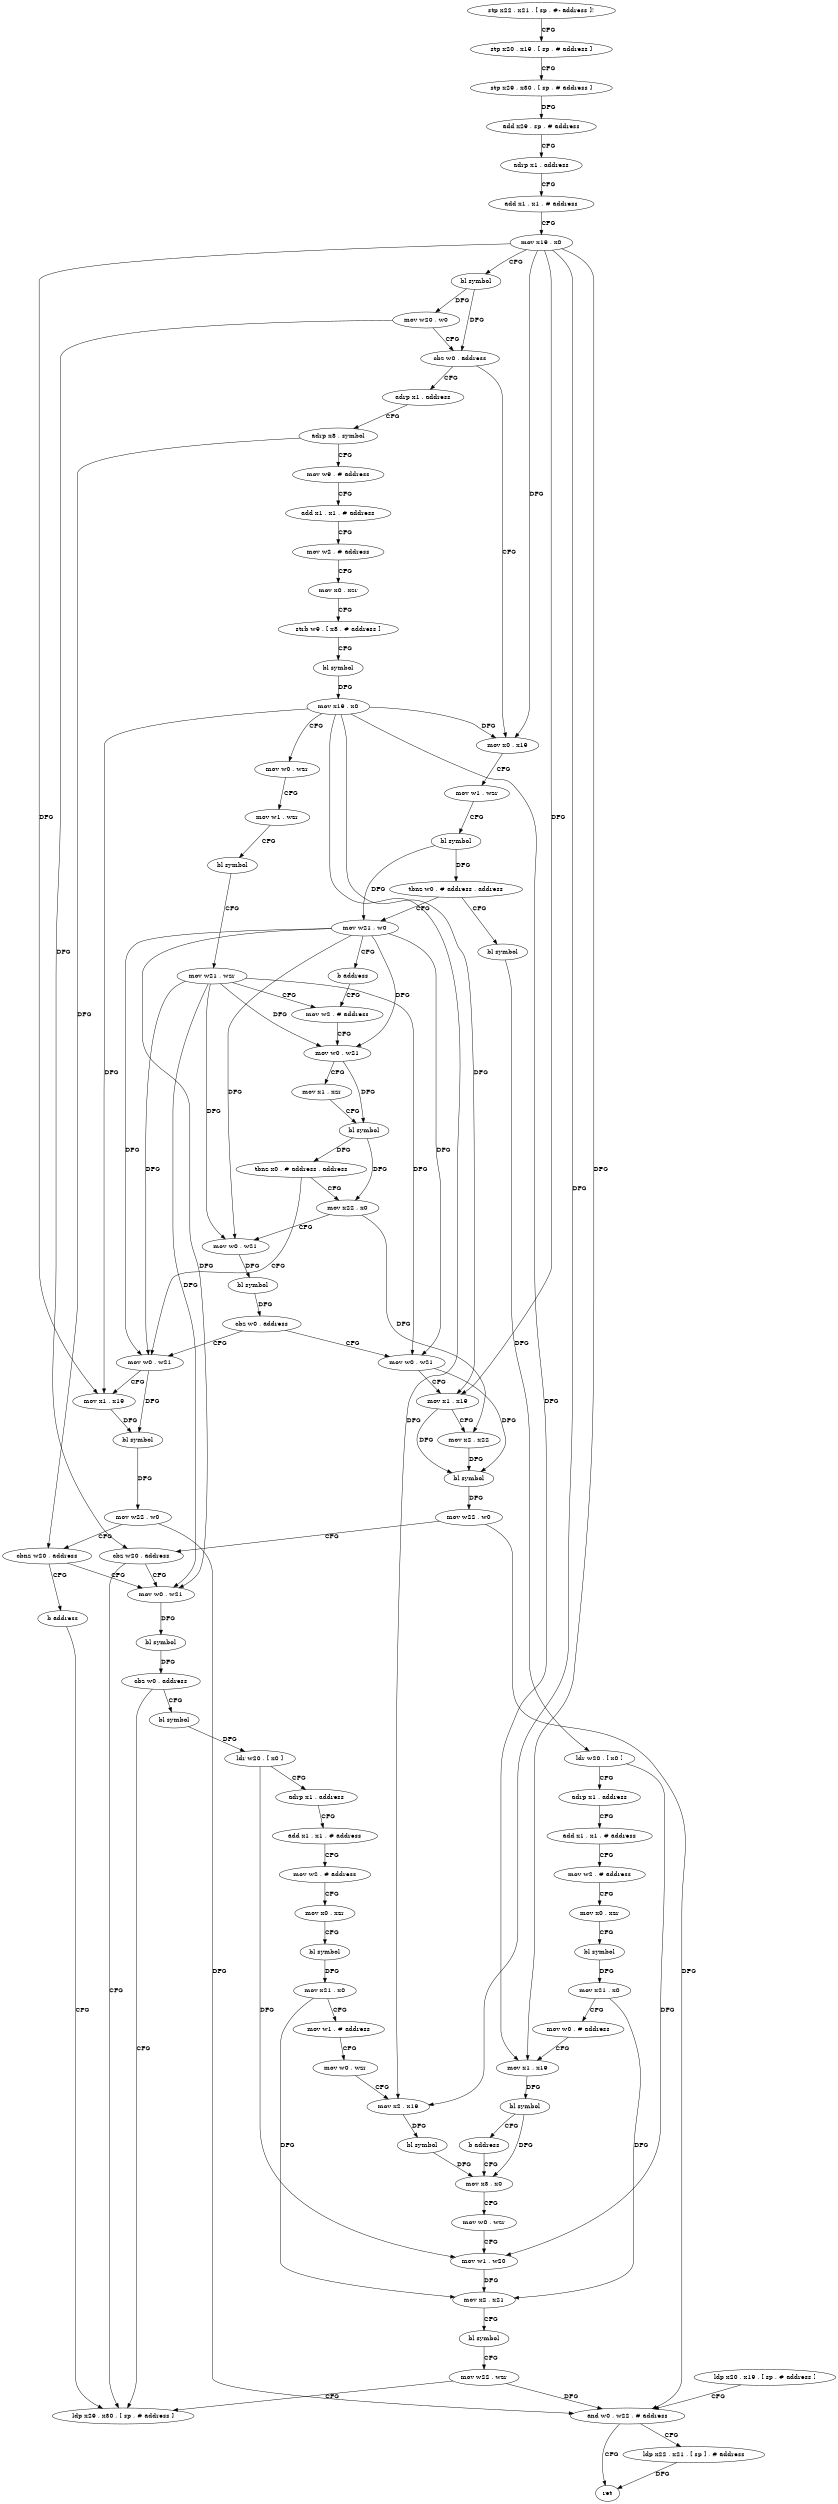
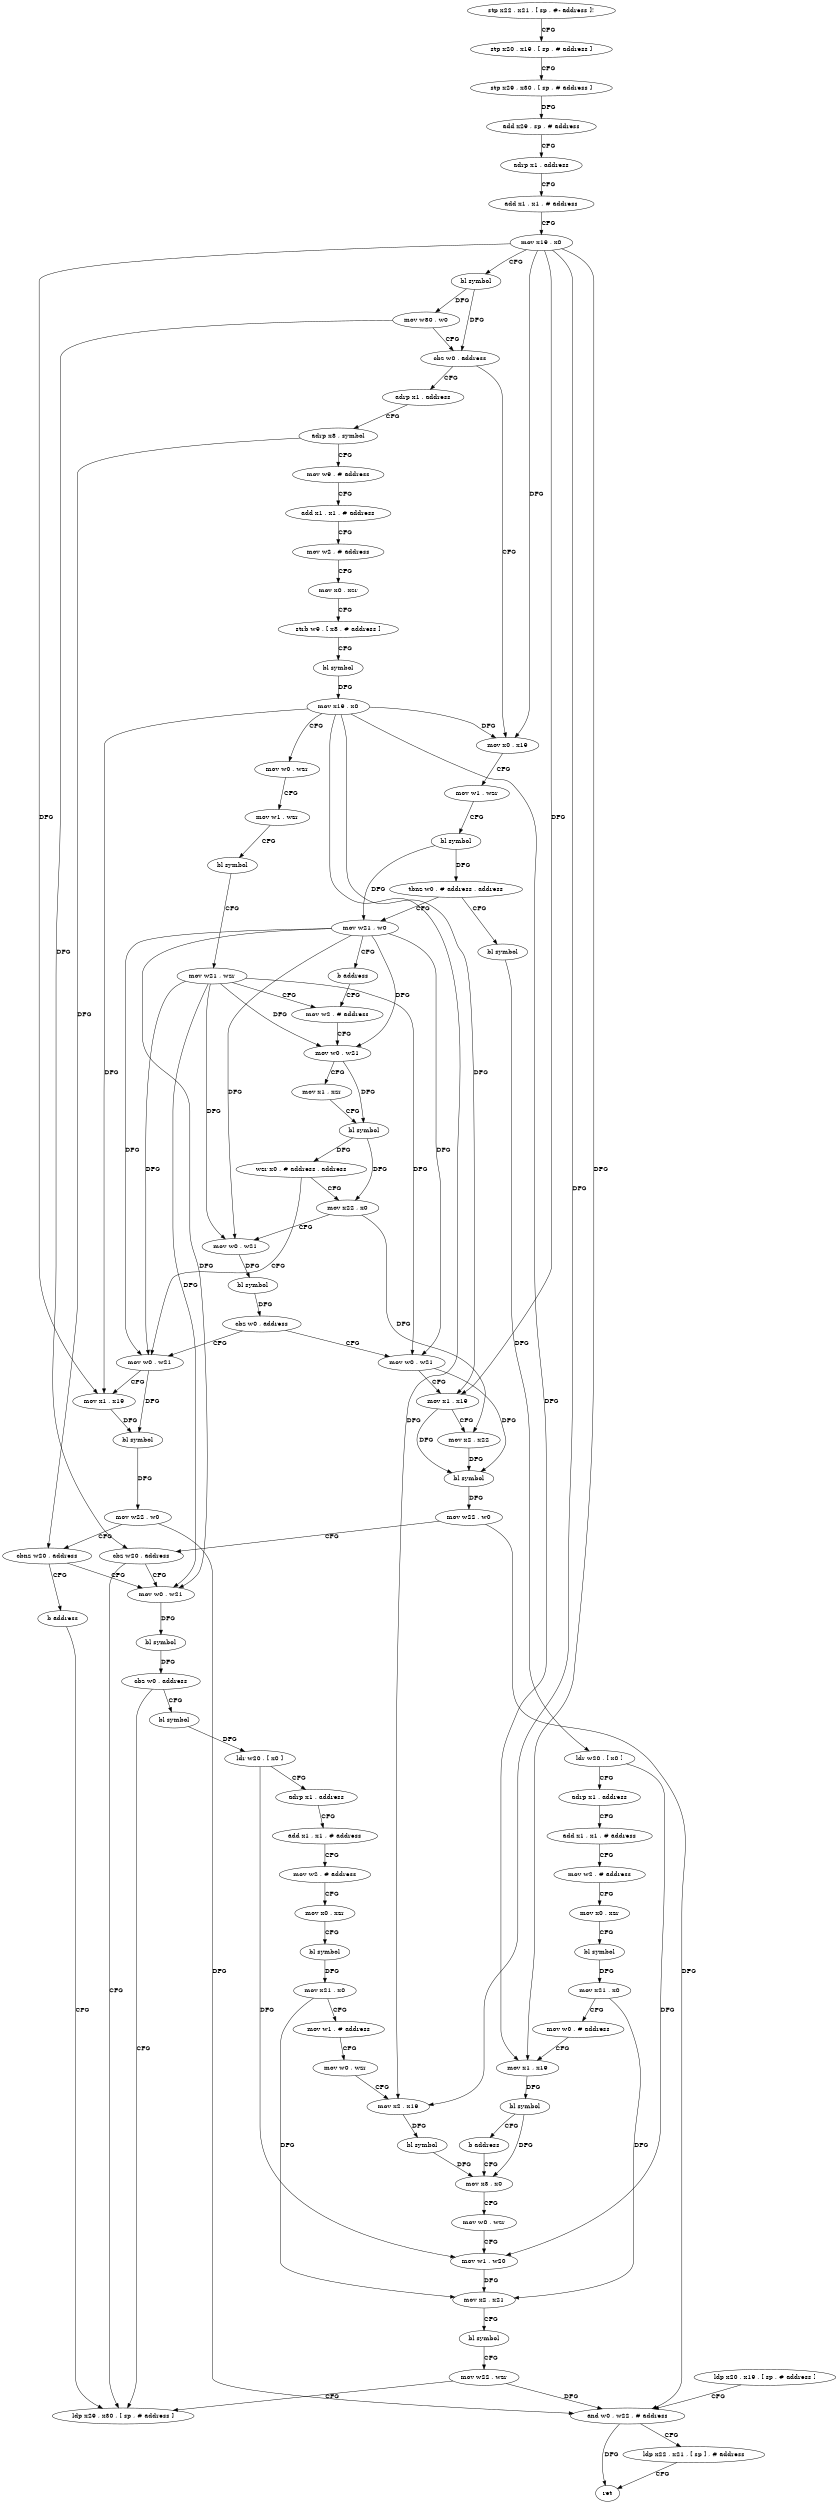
node "mov w20 , w0": label "mov w20 , w0" -> "mov w80 , w0"
node "tbnz x0 , # address , address": label "tbnz x0 , # address , address" -> "wzr x0 , # address , address"
edge "and w0 , w22 , # address" -> "ret": label "CFG" -> "DFG"
edge "ldp x22 , x21 , [ sp ] , # address" -> "ret": label "DFG" -> "CFG"
